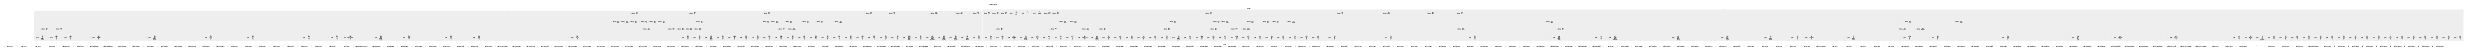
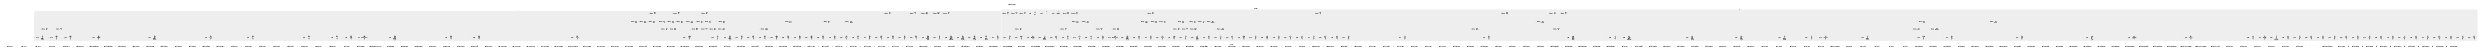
node "portage://sys-apps/systemd-255.10": added
